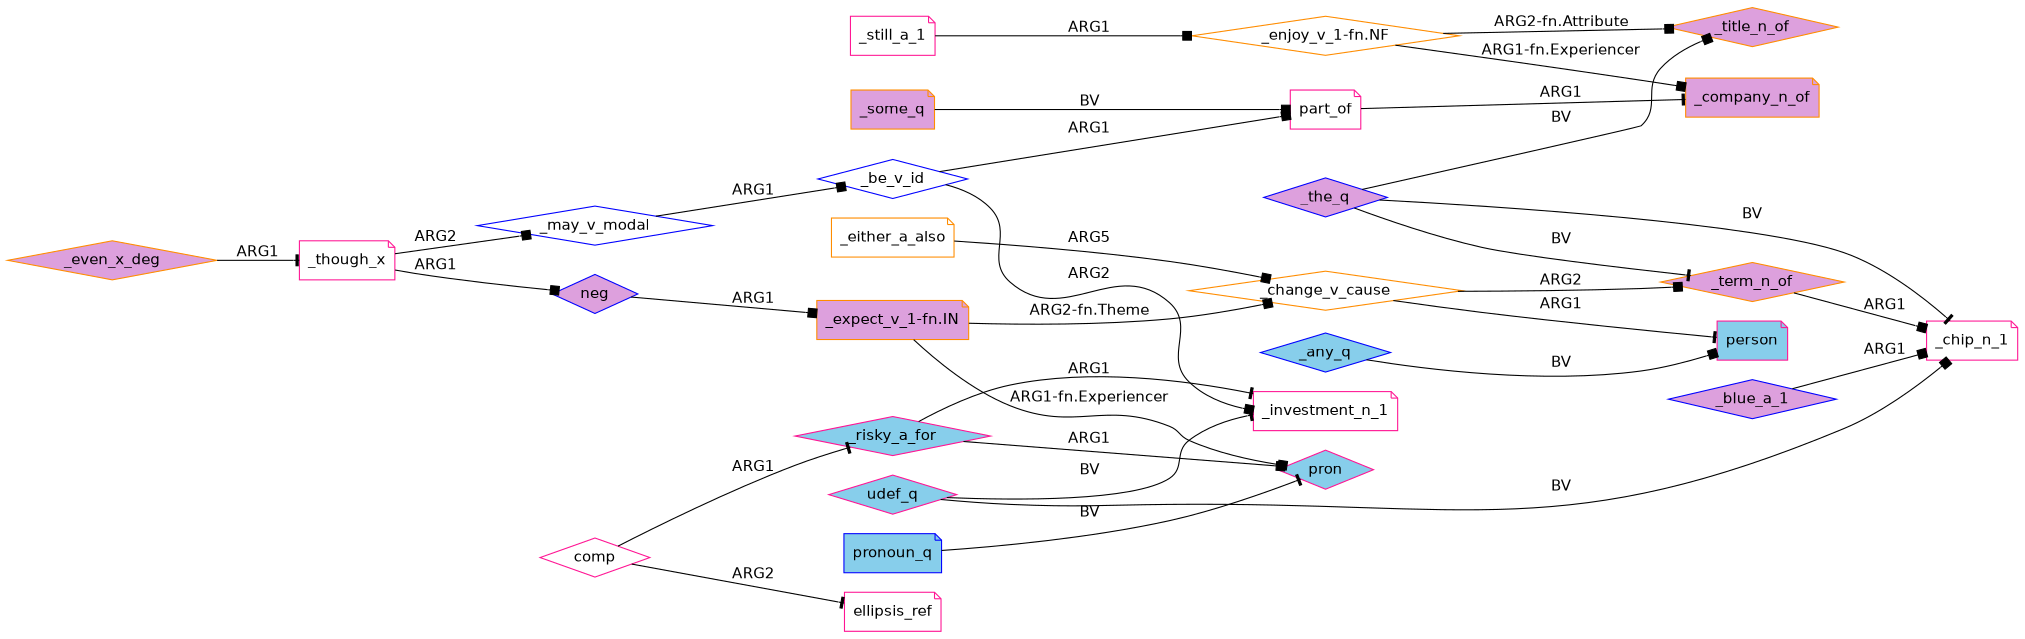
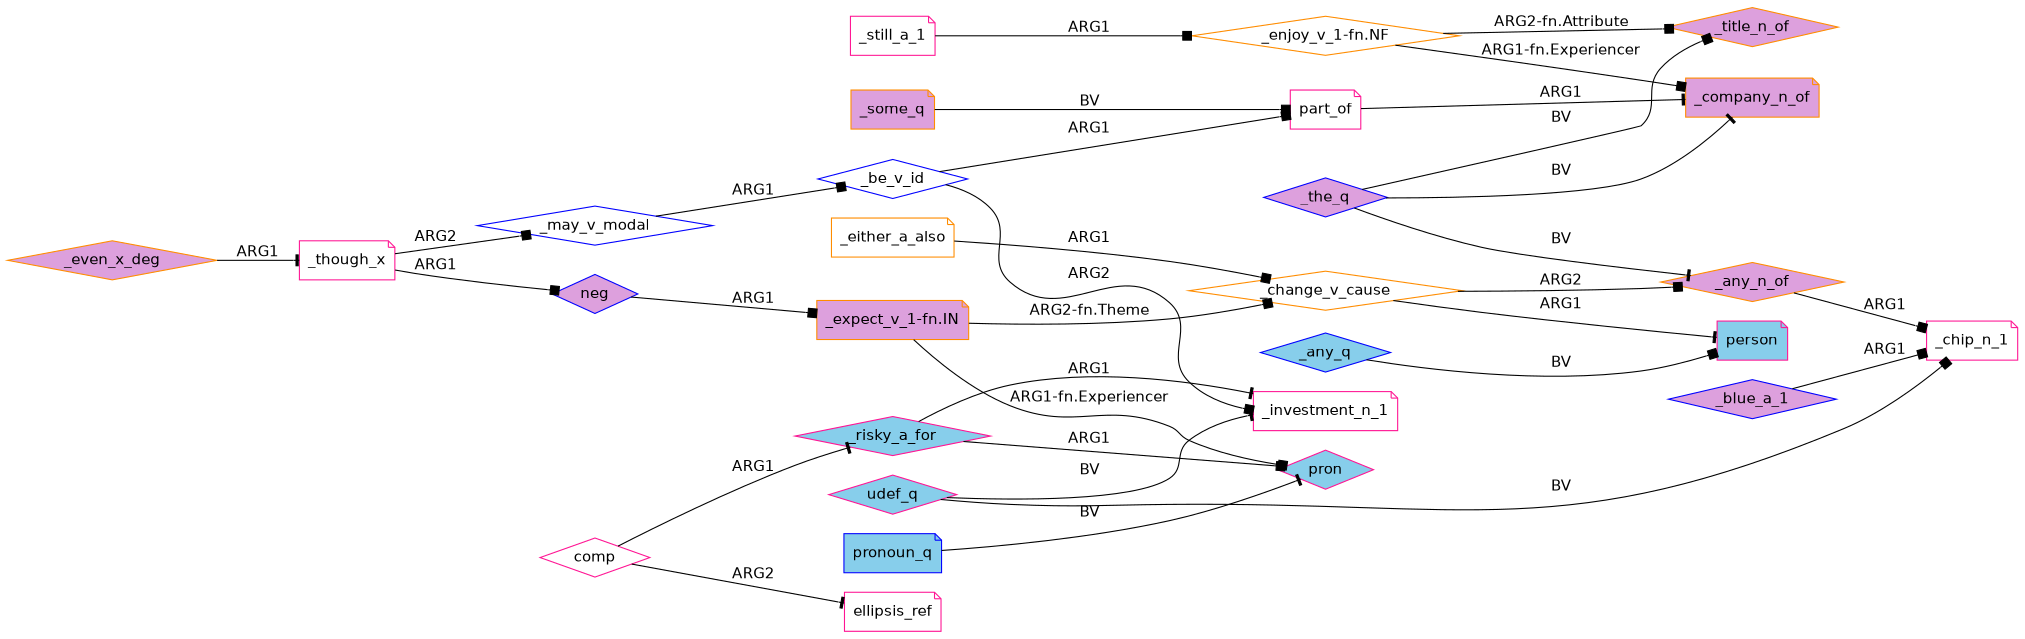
edge "_the_q" -> "_chip_n_1": now "_the_q" -> "_company_n_of"
edge "_either_a_also" -> "_change_v_cause": label "ARG5" -> "ARG1"
node "_term_n_of": label "_term_n_of" -> "_any_n_of"
